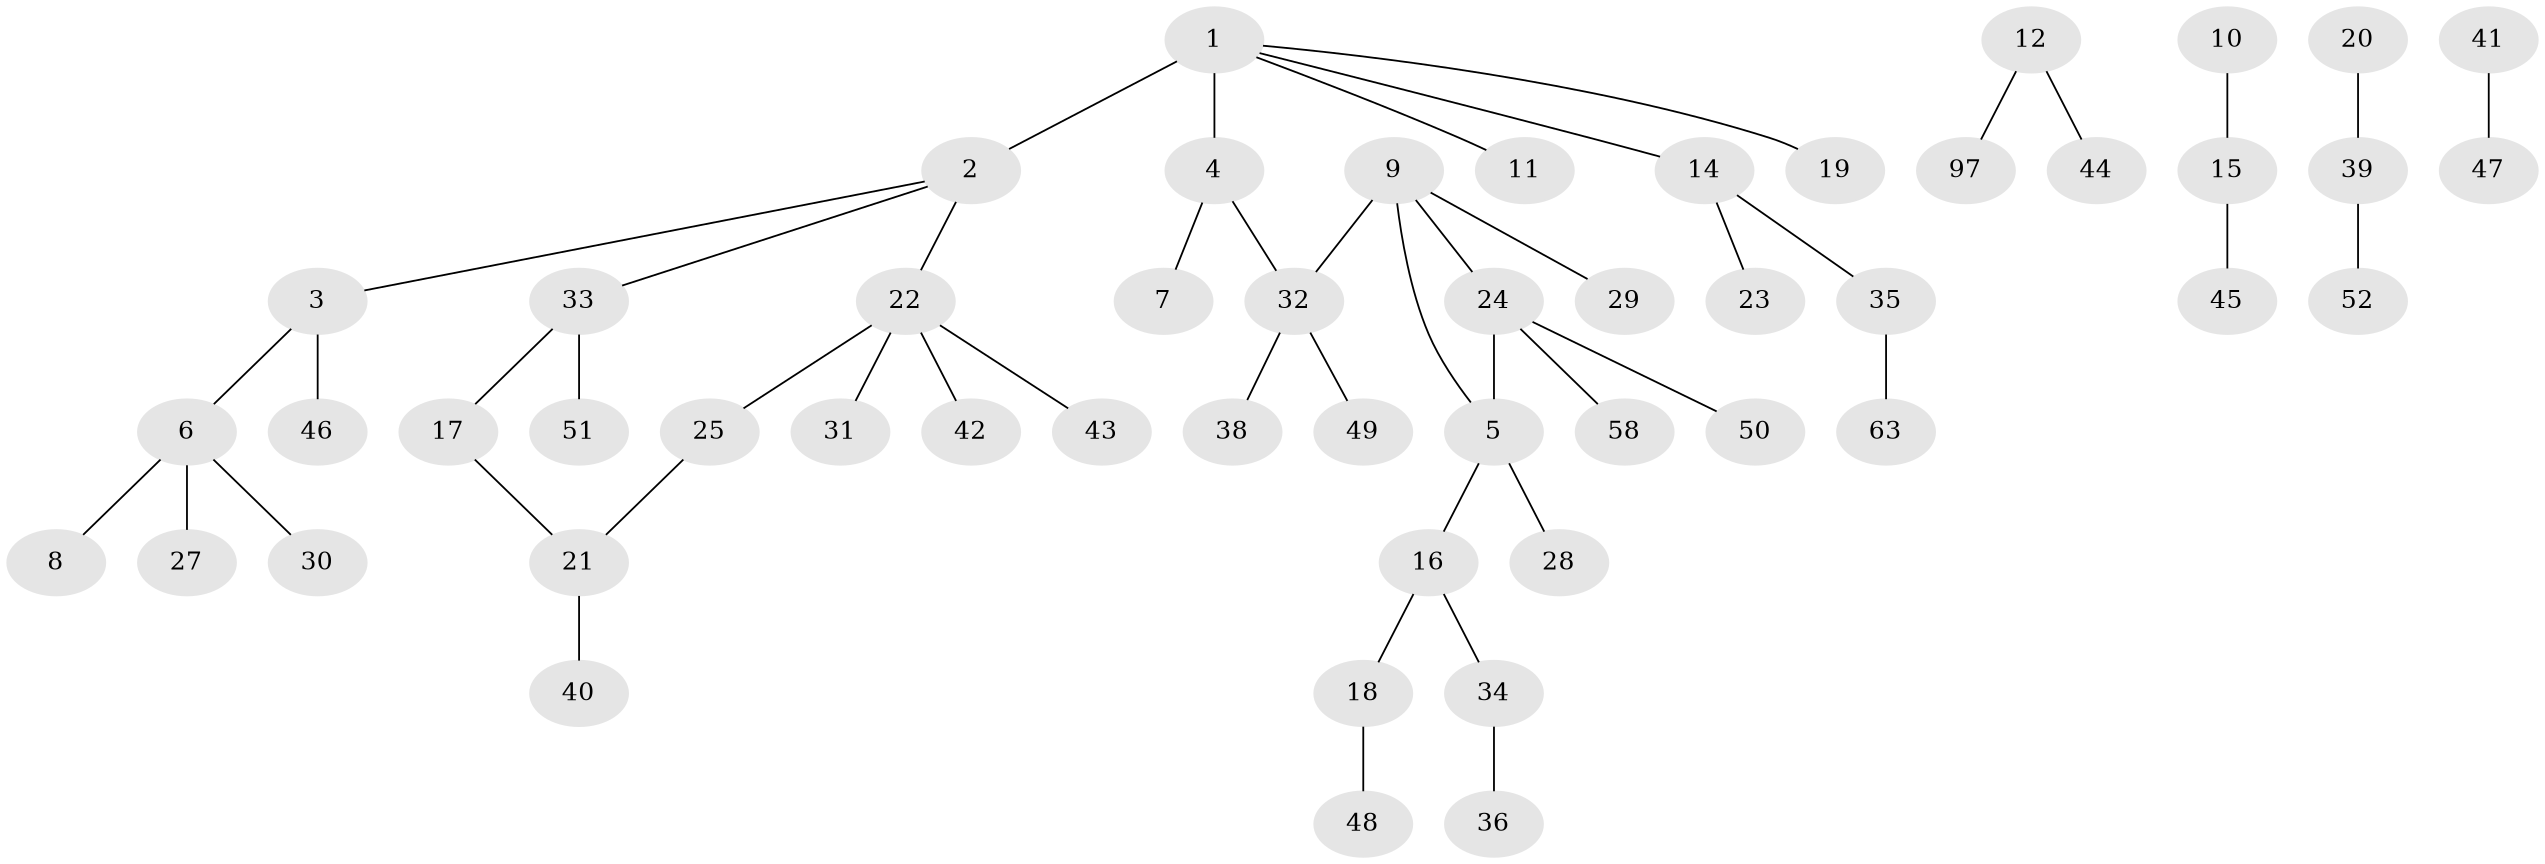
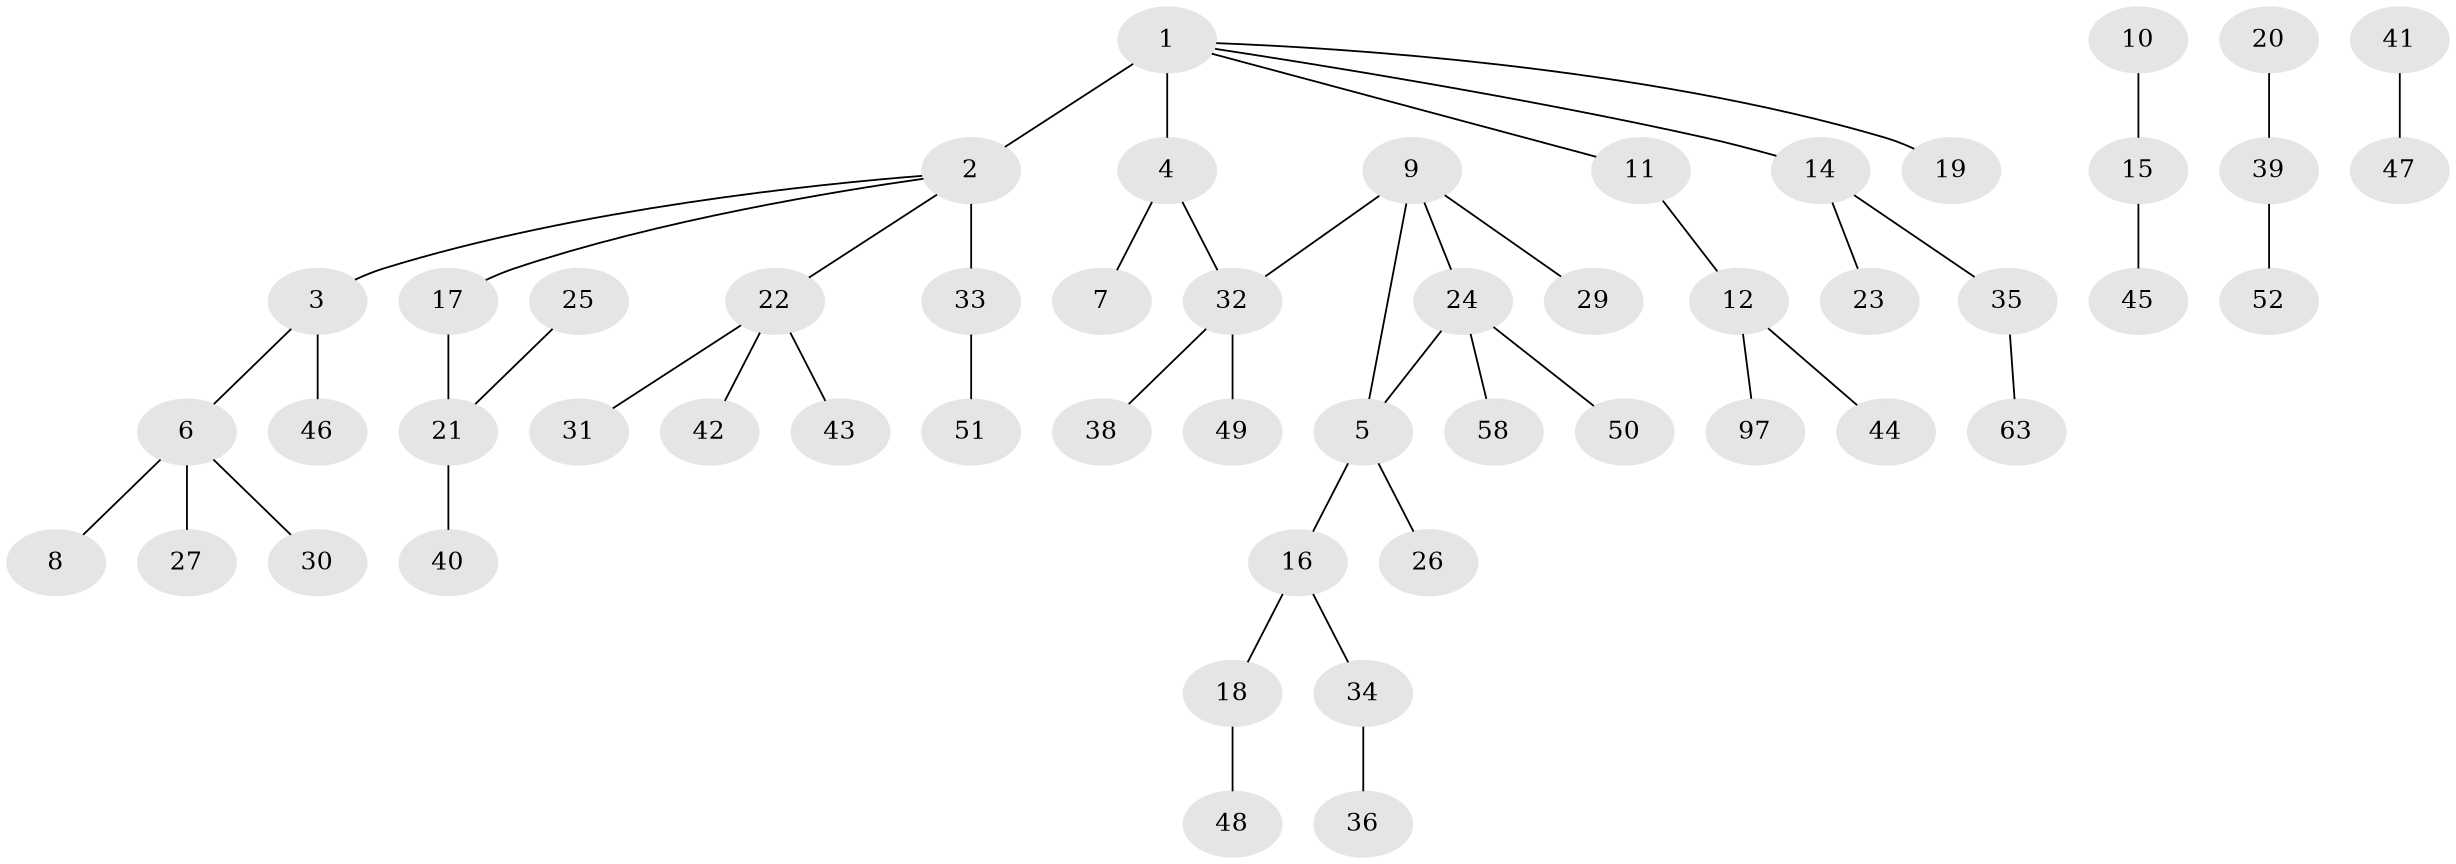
edge "11" -- "12": added
edge "33" -- "17": now "2" -- "17"
edge "22" -- "25": removed
node "28": label "28" -> "26"
